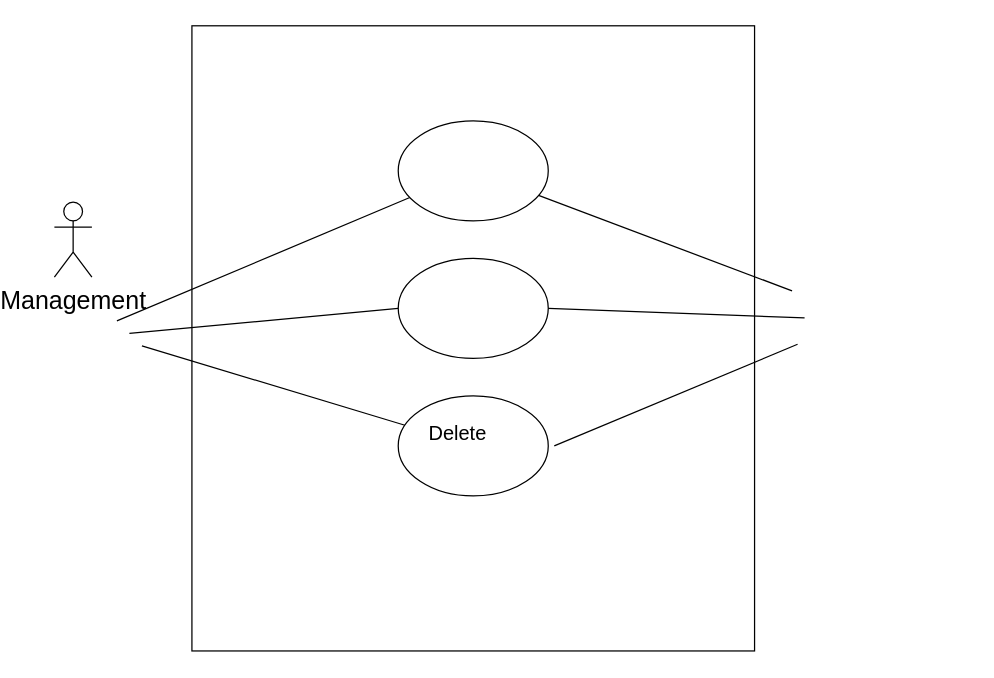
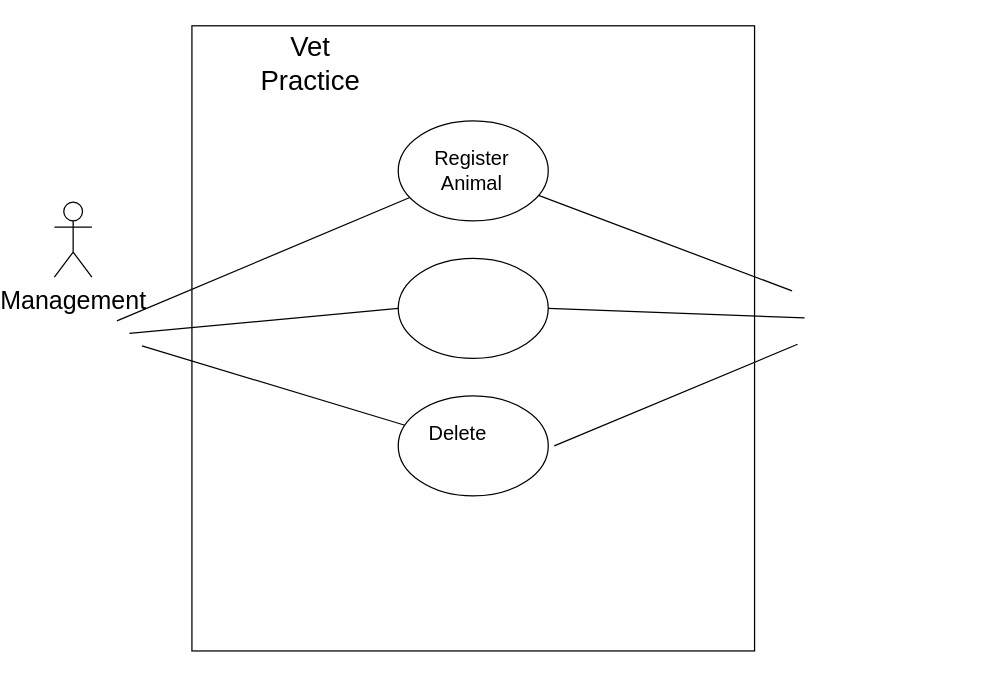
node "Vet Practice": added
node "Register Animal": added
